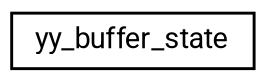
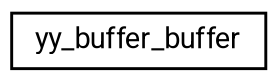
node "yy_buffer_state": label "yy_buffer_state" -> "yy_buffer_buffer"
